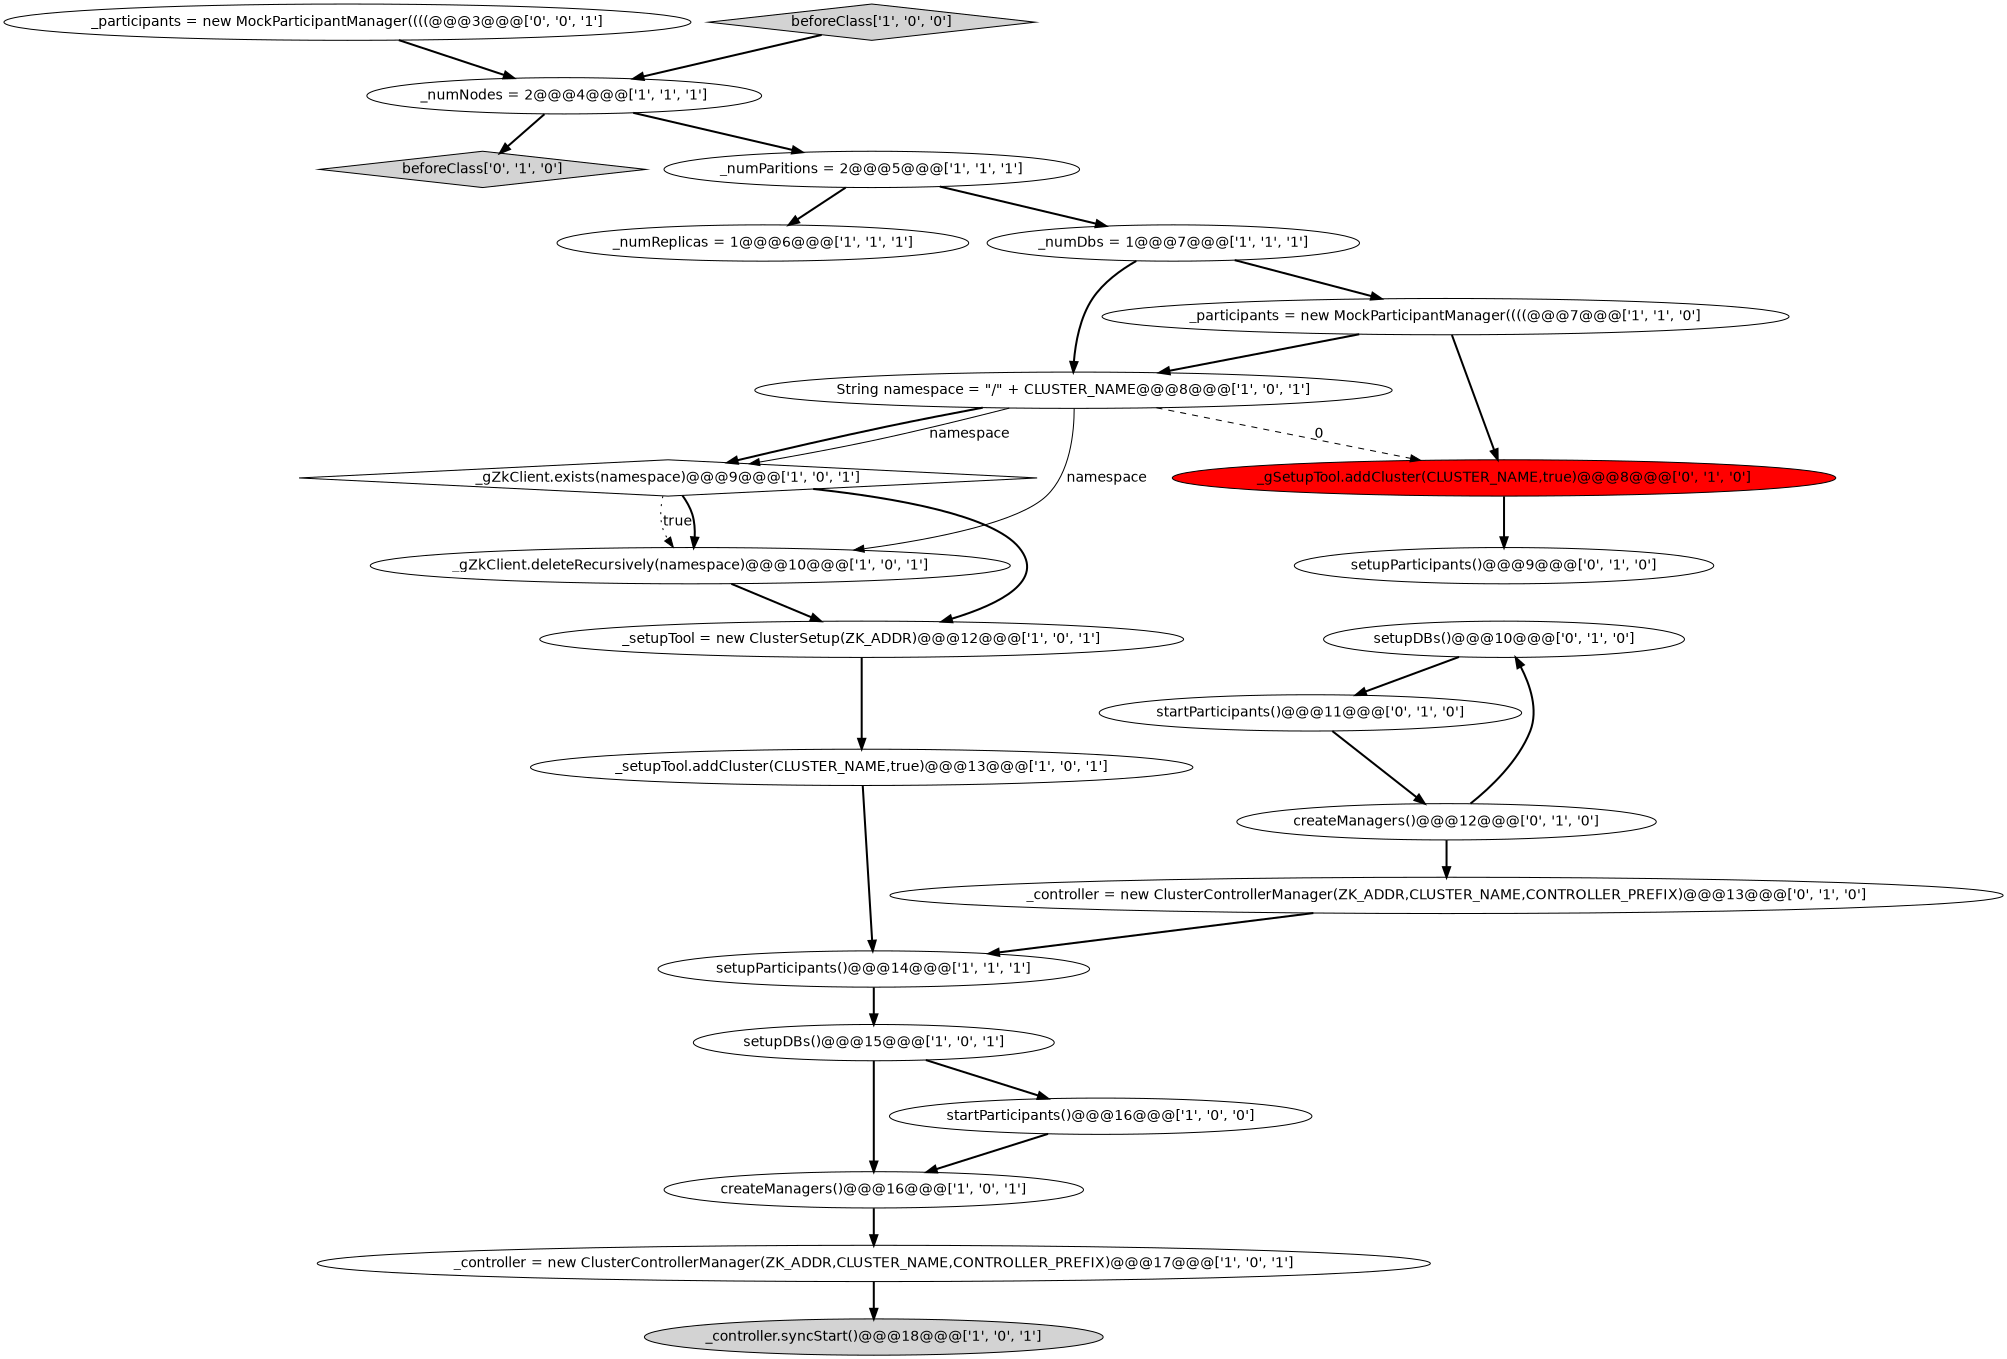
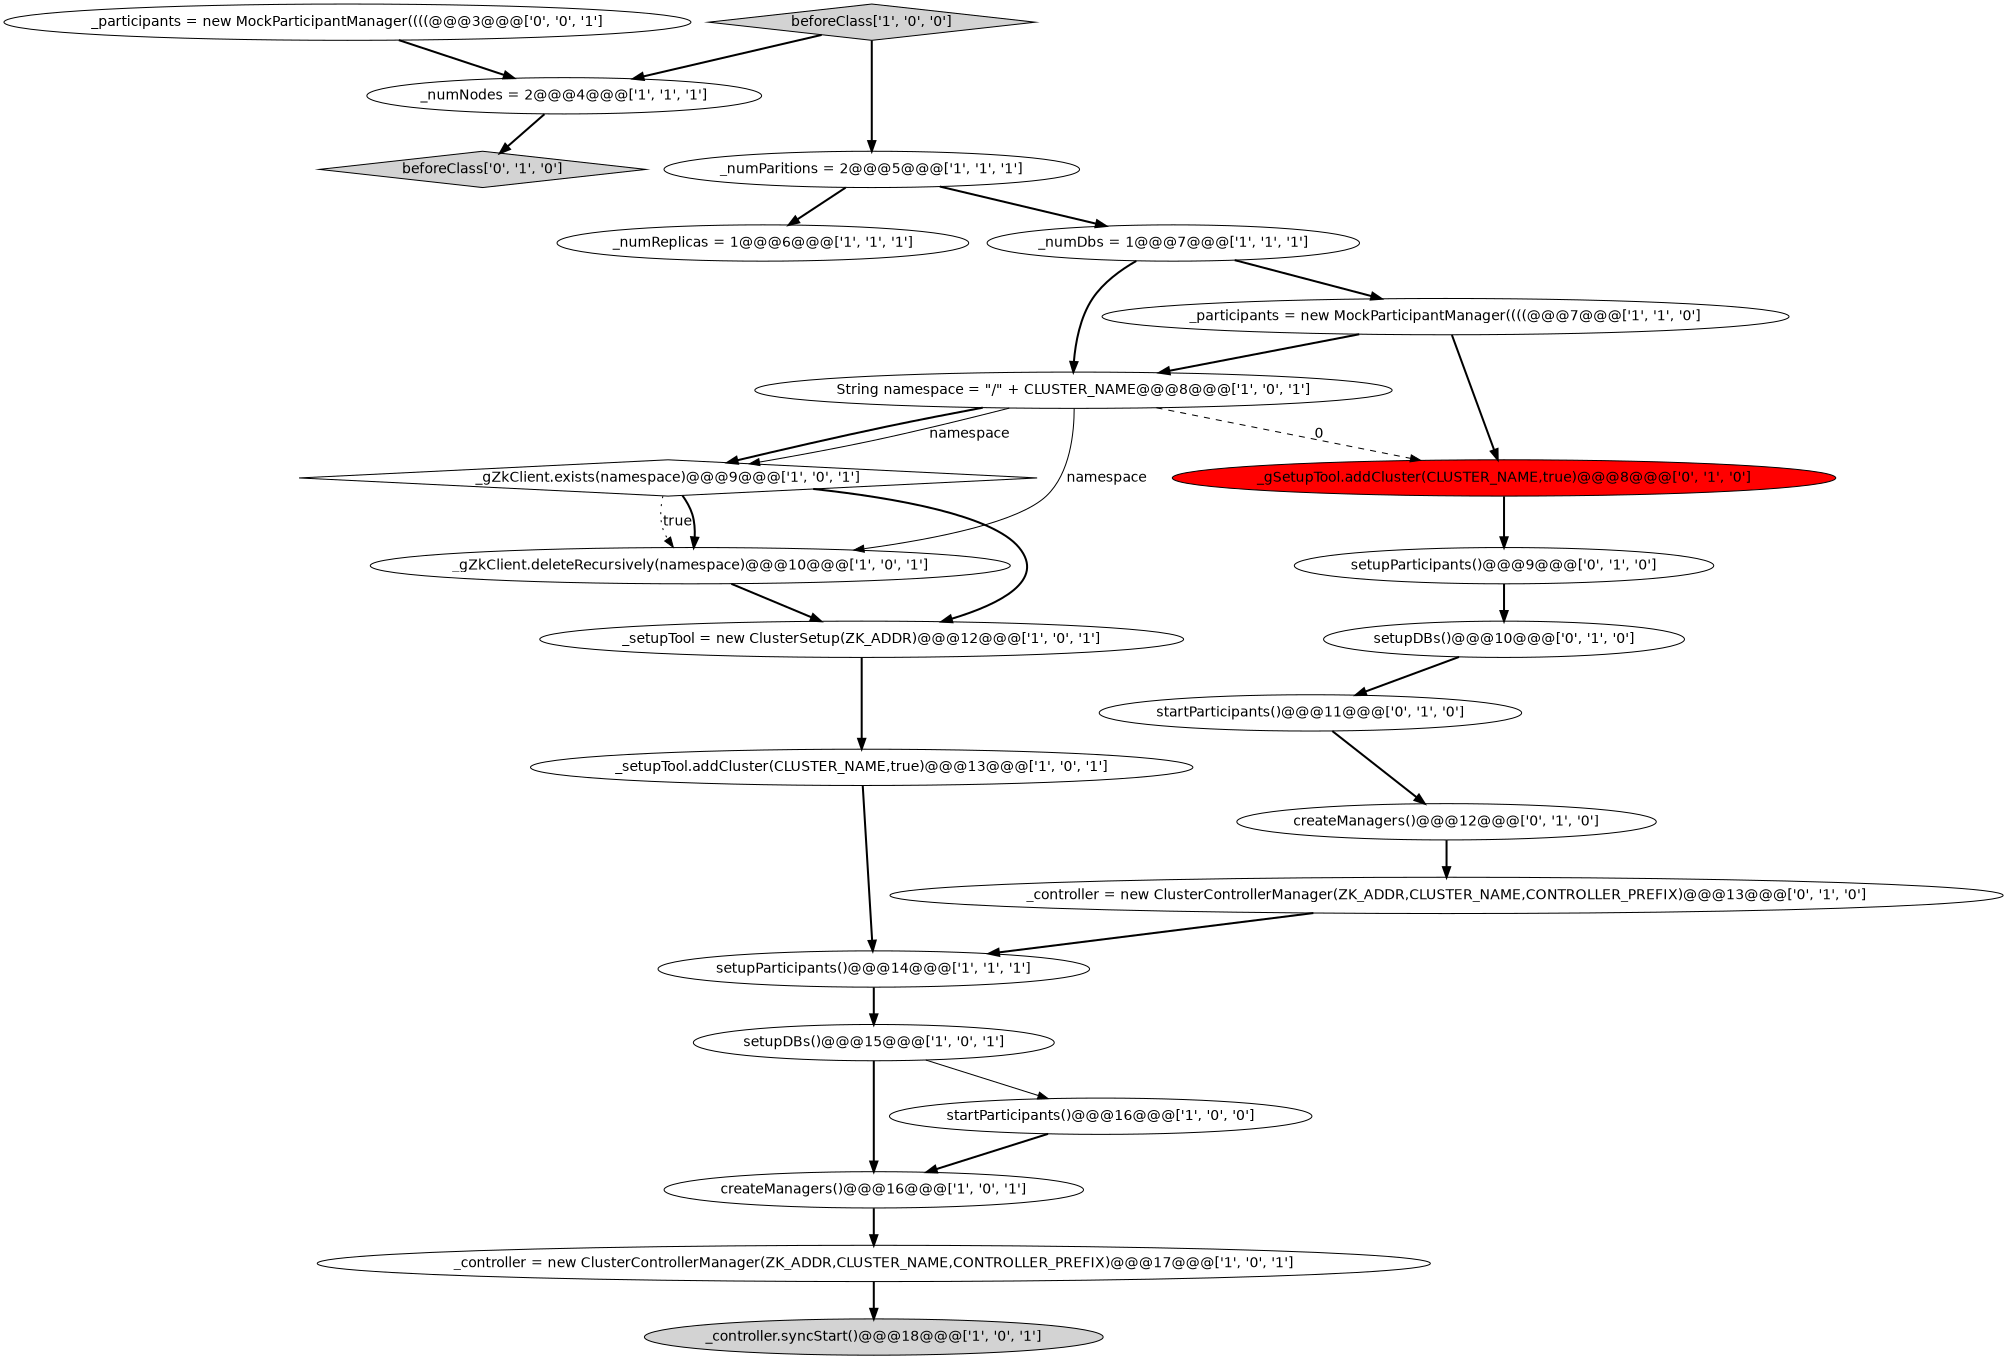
edge "_numNodes = 2@@@4@@@['1', '1', '1']" -> "_numParitions = 2@@@5@@@['1', '1', '1']": now "beforeClass['1', '0', '0']" -> "_numParitions = 2@@@5@@@['1', '1', '1']"
edge "createManagers()@@@12@@@['0', '1', '0']" -> "setupDBs()@@@10@@@['0', '1', '0']": now "setupParticipants()@@@9@@@['0', '1', '0']" -> "setupDBs()@@@10@@@['0', '1', '0']"
edge "setupDBs()@@@15@@@['1', '0', '1']" -> "startParticipants()@@@16@@@['1', '0', '0']": style bold -> solid
